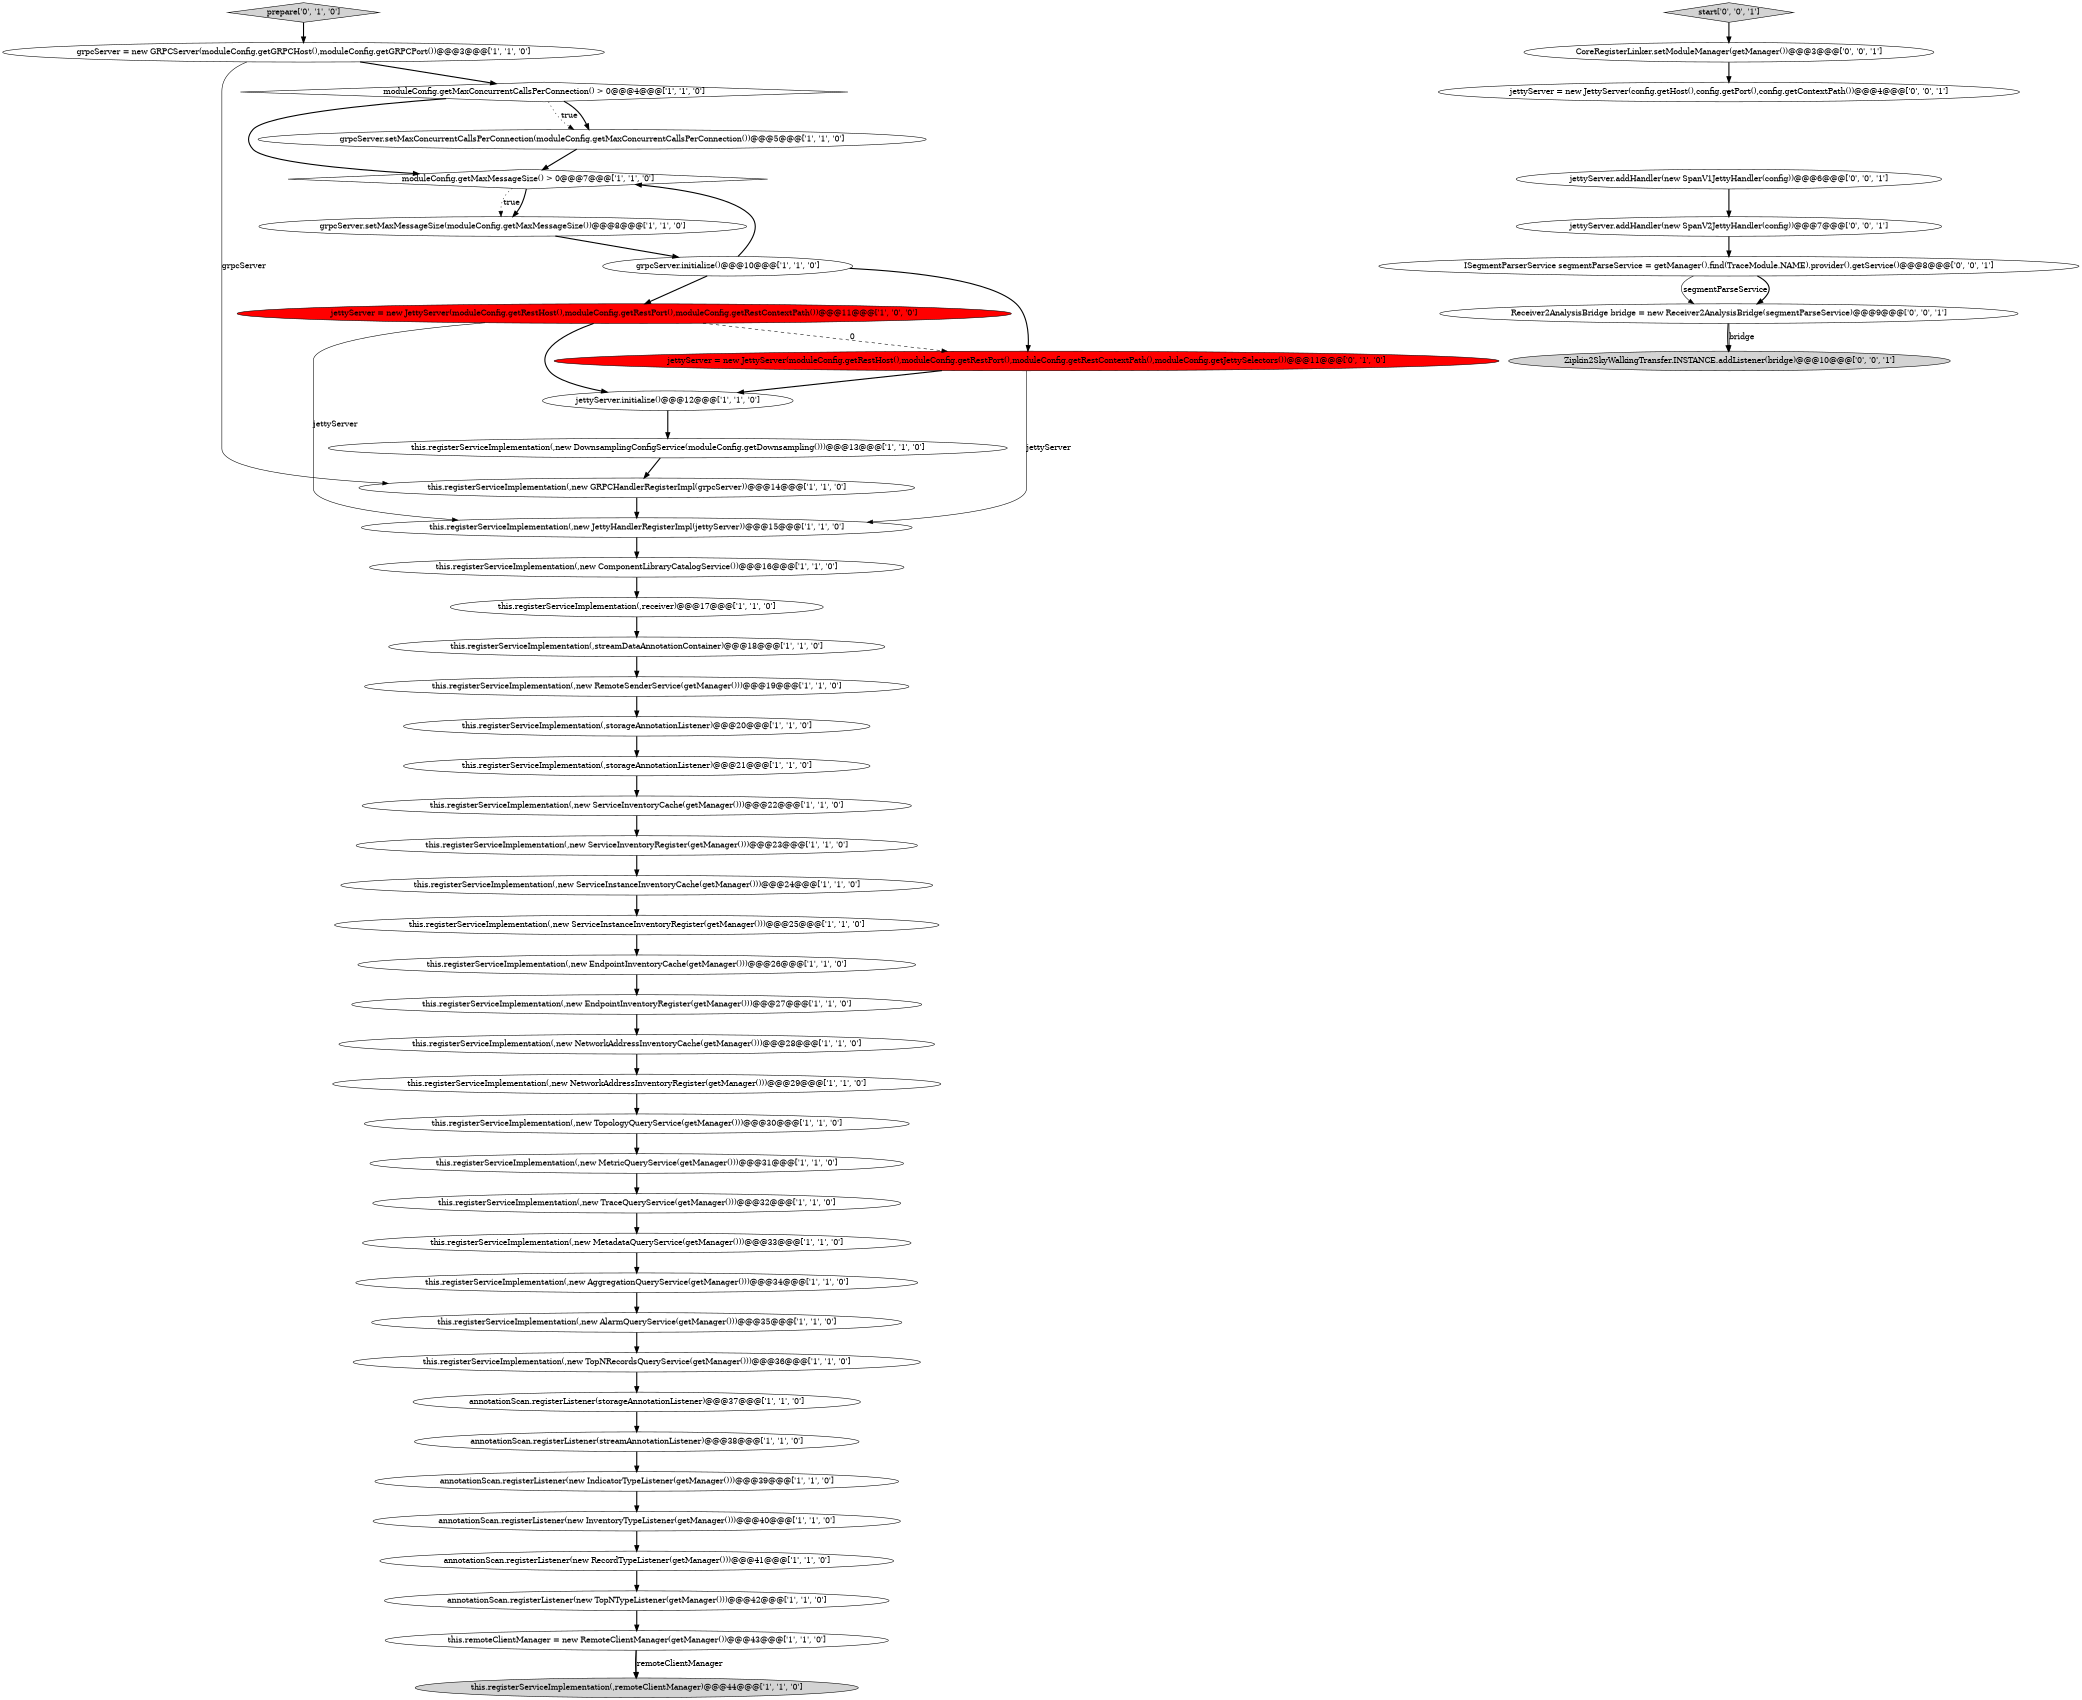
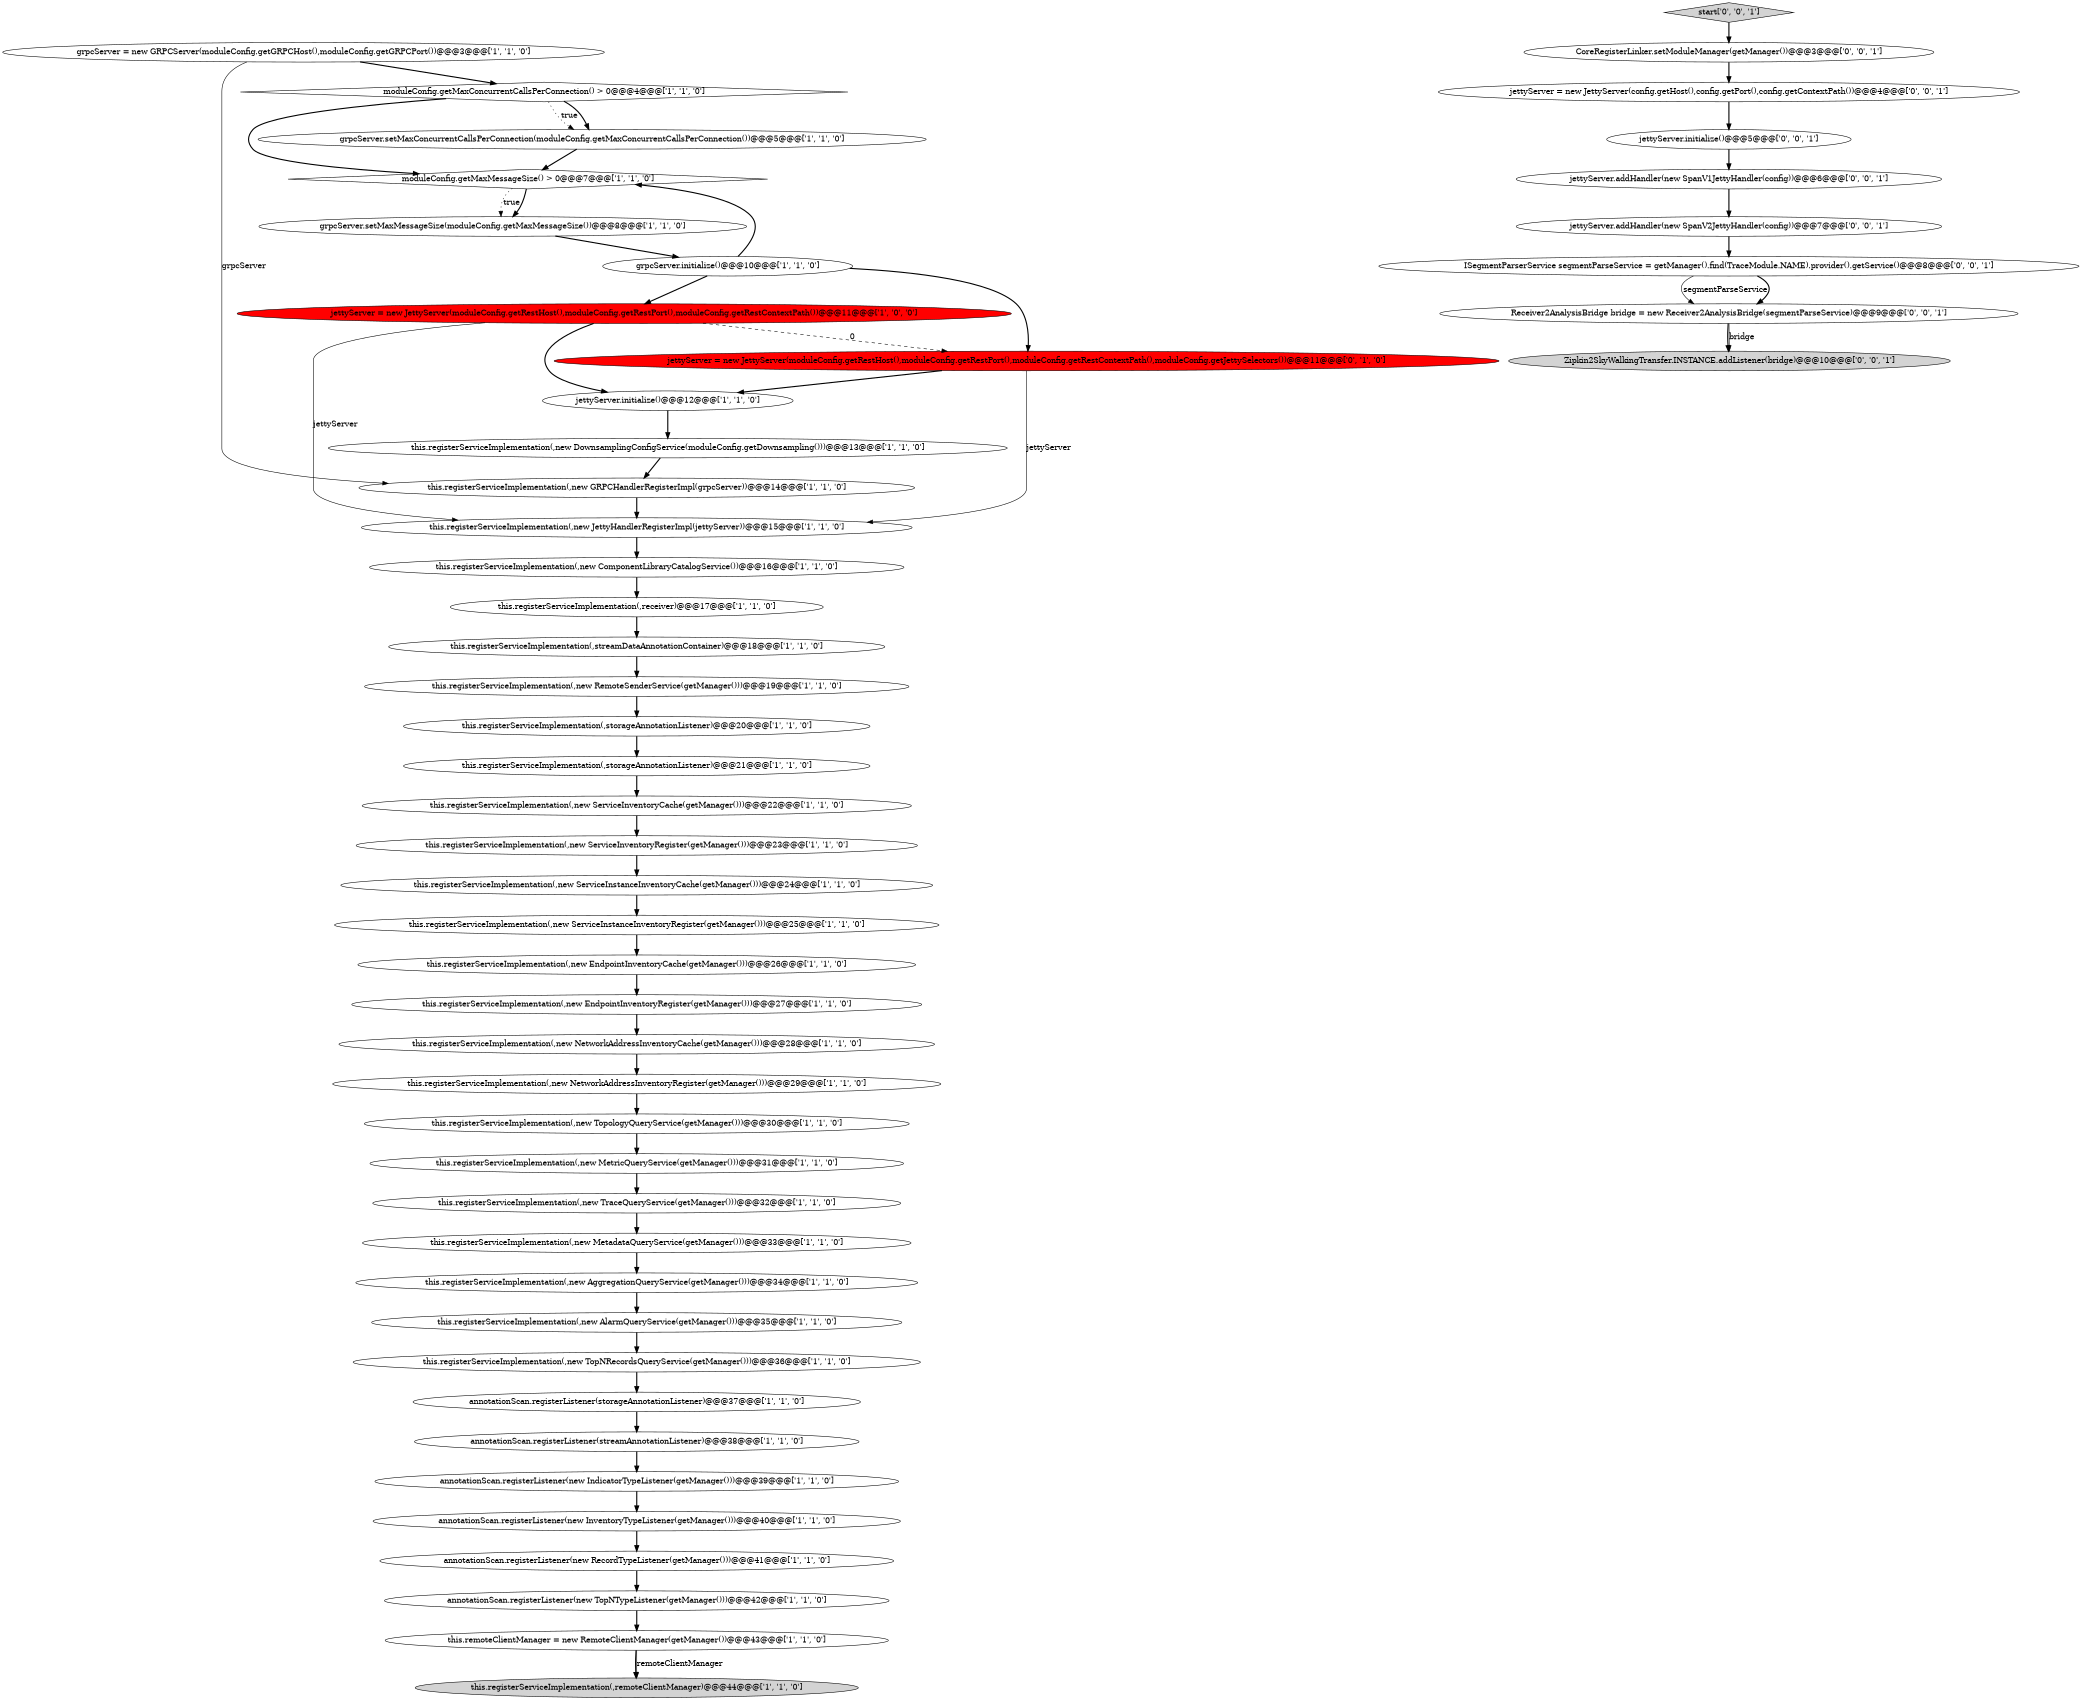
node "prepare['0', '1', '0']": removed
node "jettyServer.initialize()@@@5@@@['0', '0', '1']": added
